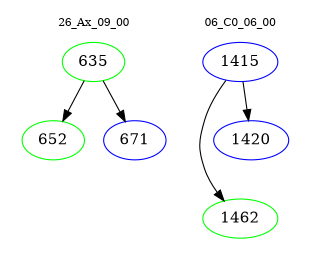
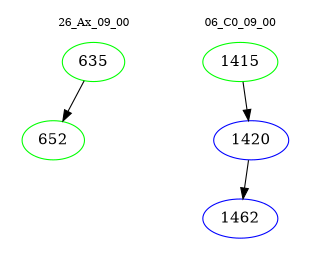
cluster "06_C0_06_00": label "06_C0_06_00" -> "06_C0_09_00"
node "1415": color blue -> green
edge "1415" -> "1462": now "1420" -> "1462"
node "671": removed
node "1462": color green -> blue
